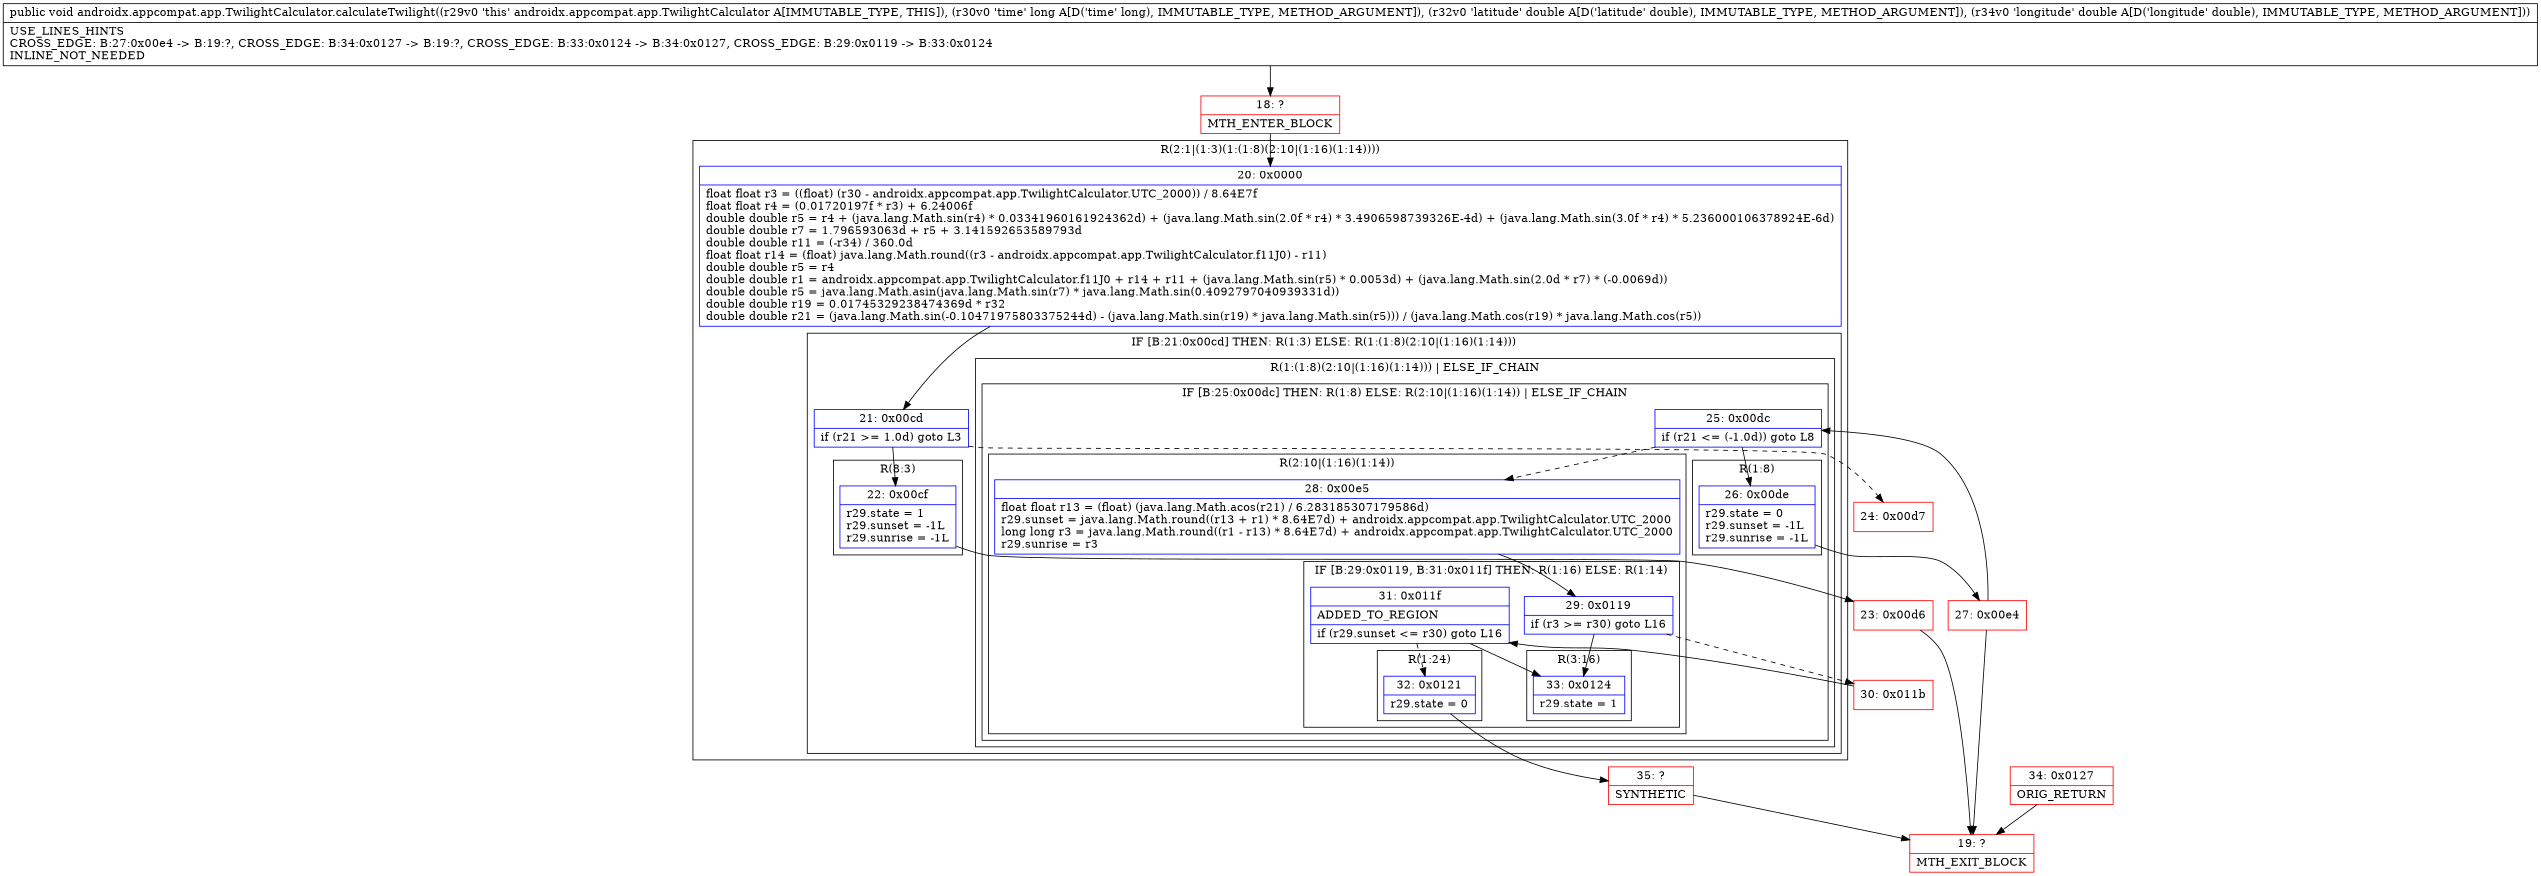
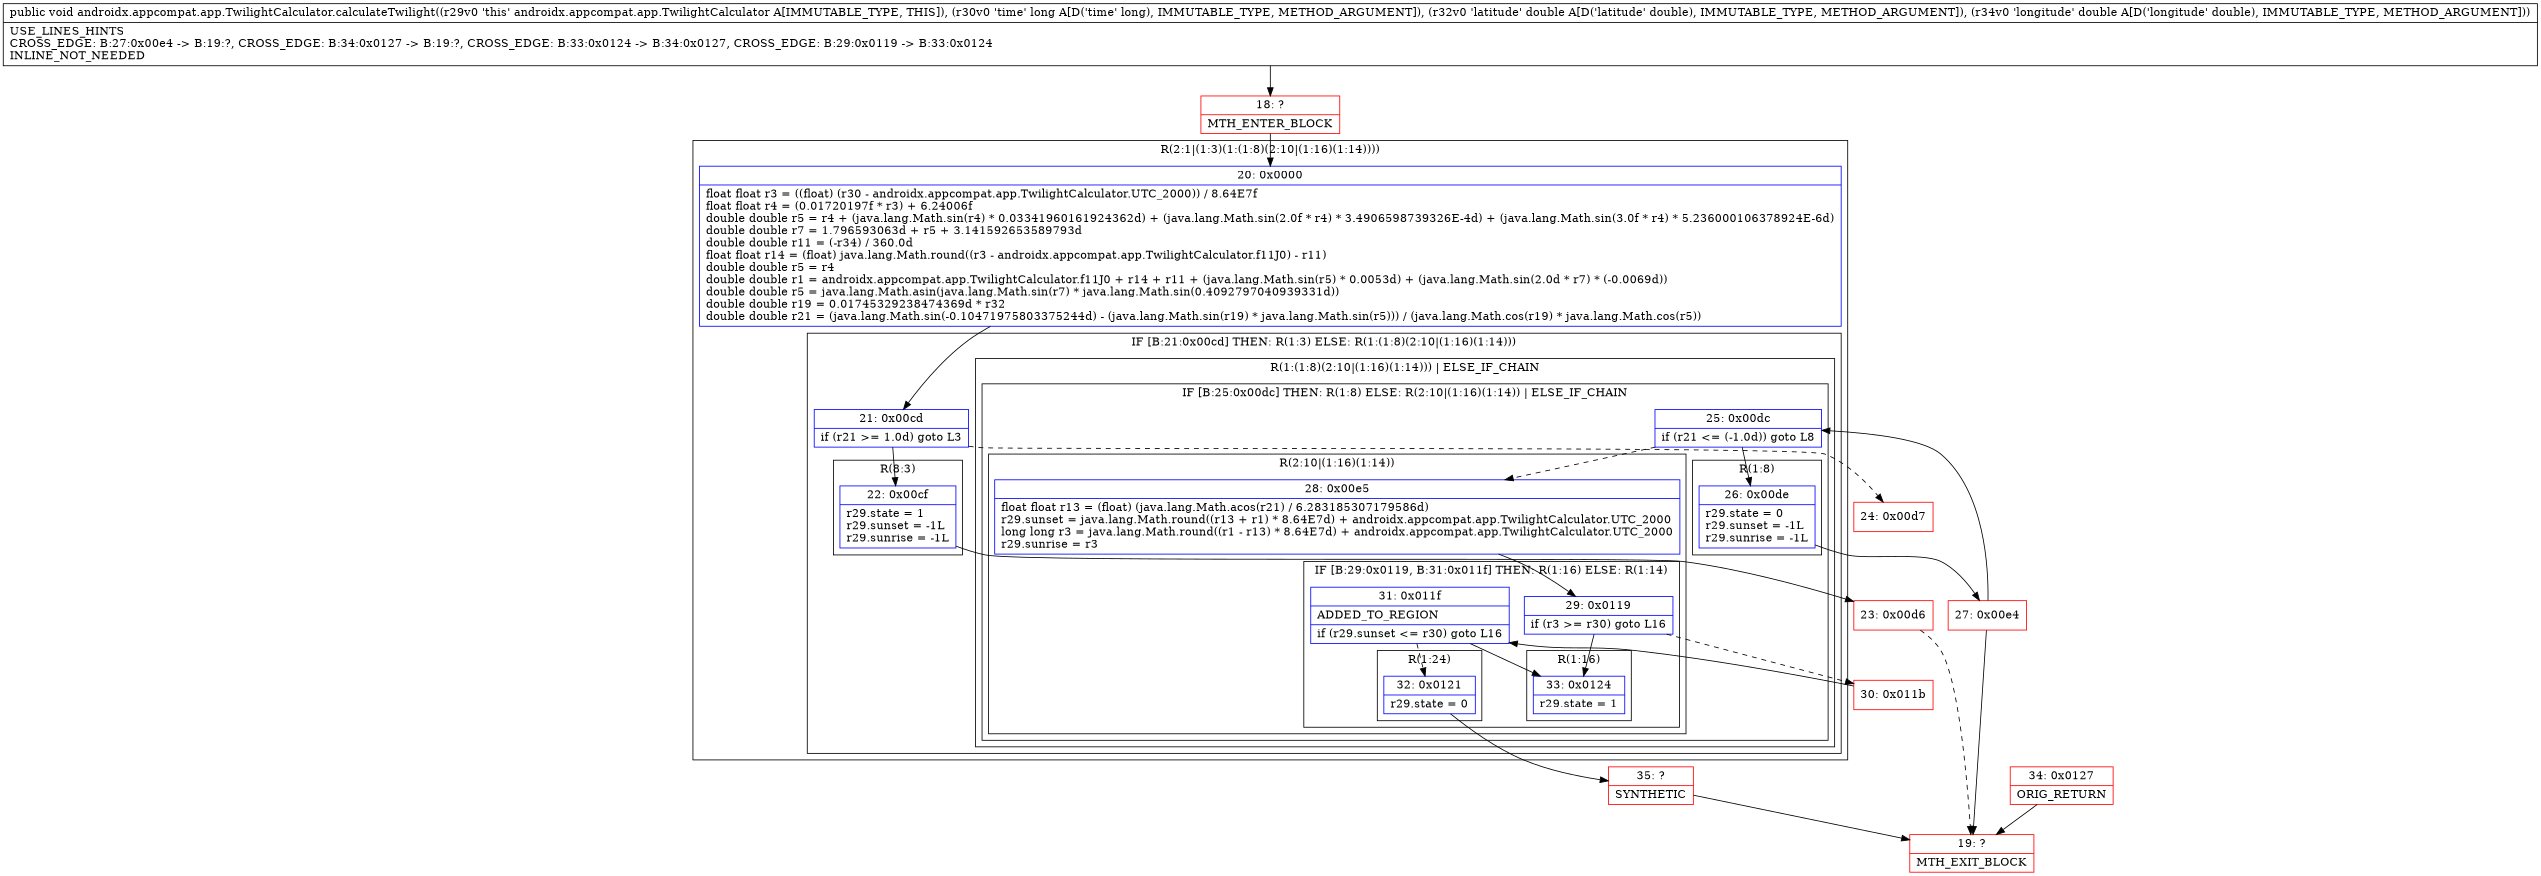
cluster "R(3:16)": label "R(3:16)" -> "R(1:16)"
edge "23: 0x00d6" -> "19: ?": style solid -> dashed
